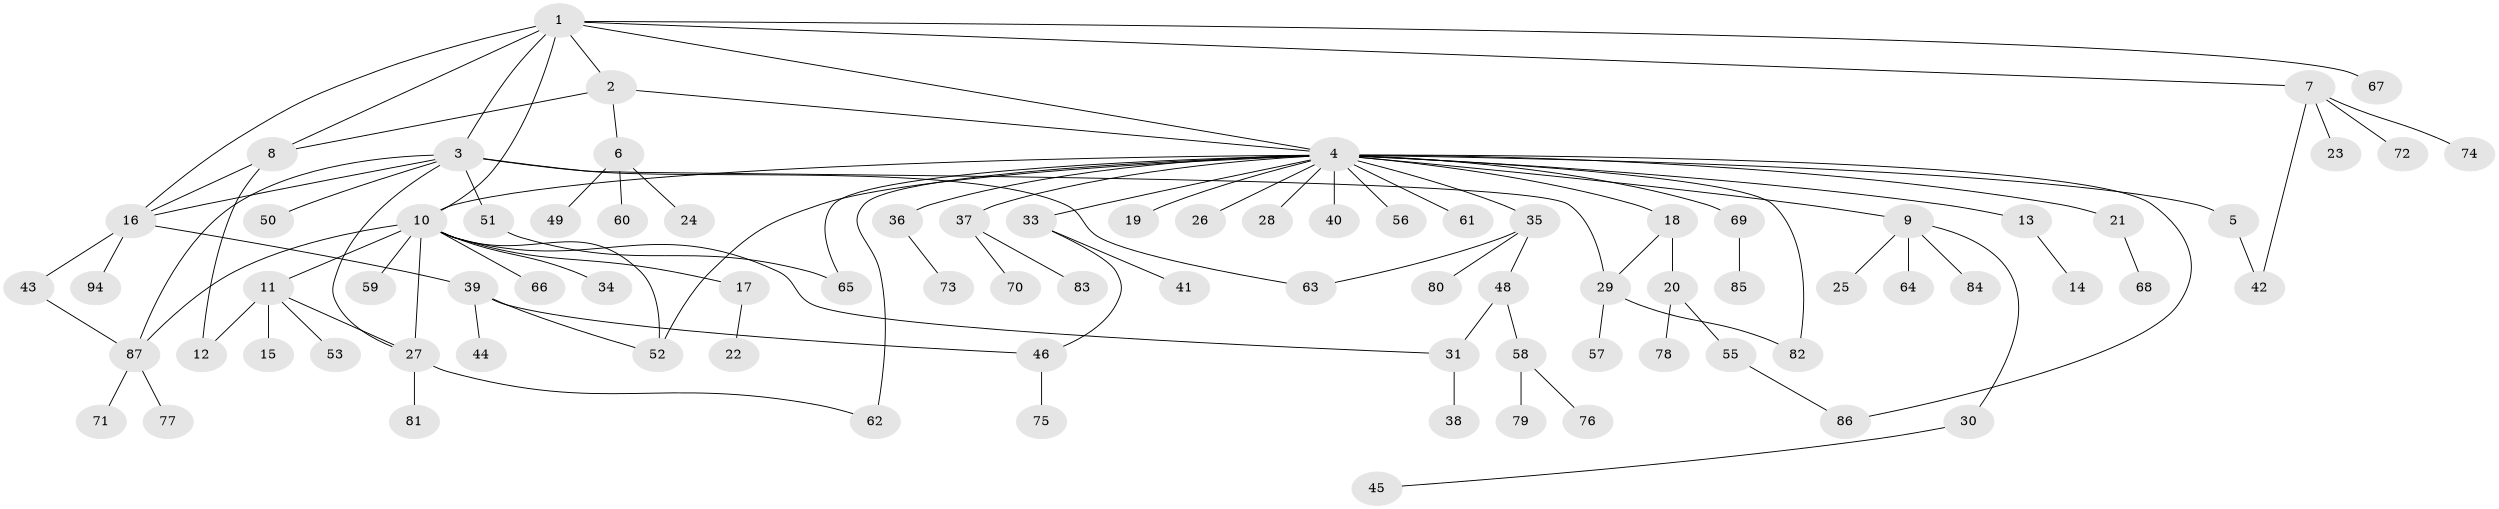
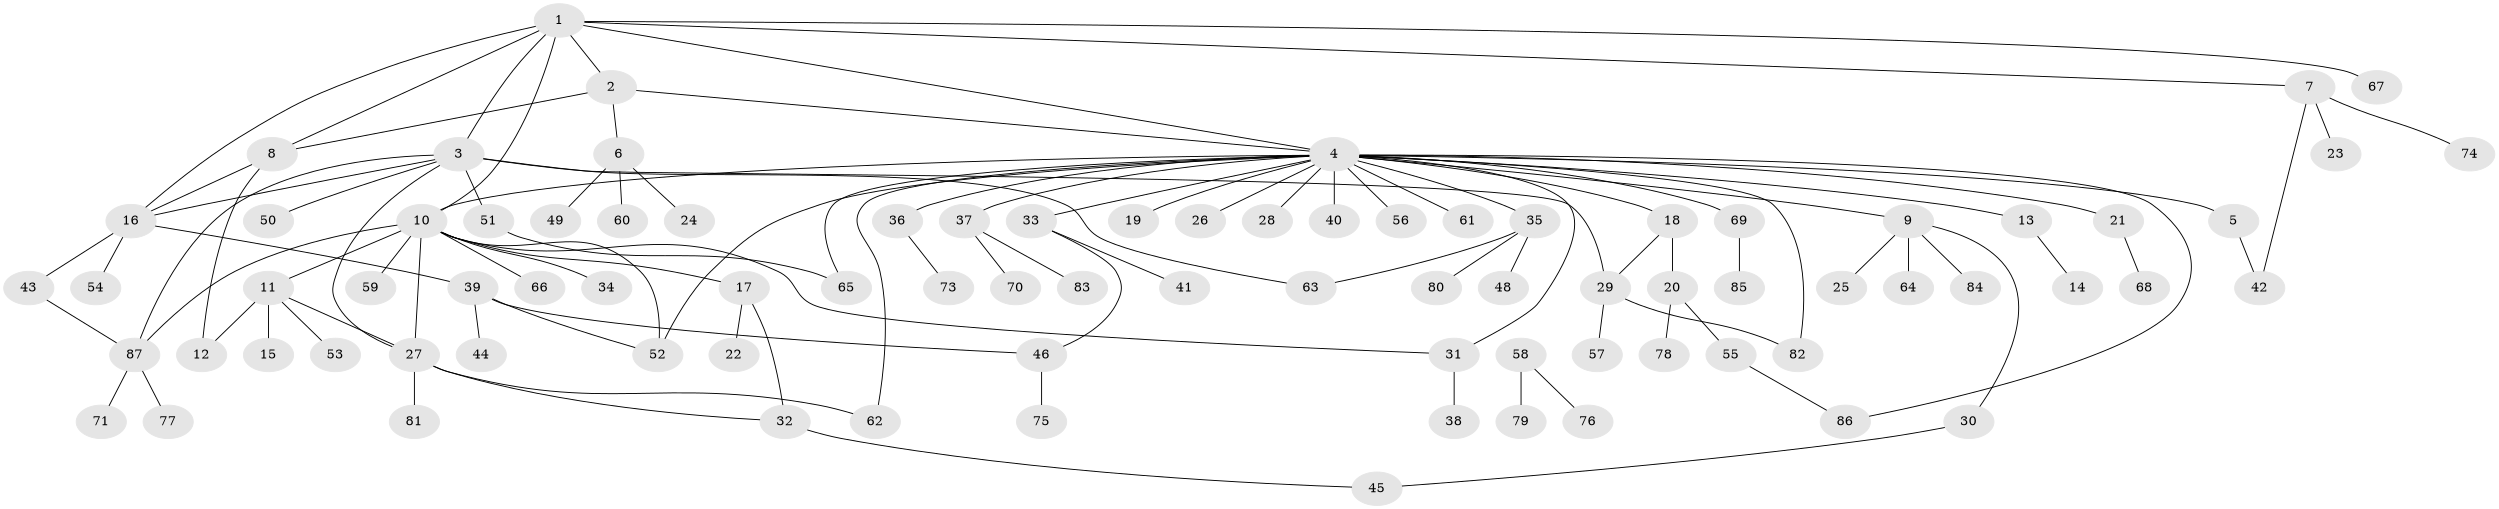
node "72": removed
node "94": label "94" -> "54"
edge "48" -- "31": now "4" -- "31"
edge "48" -- "58": removed
node "32": added
